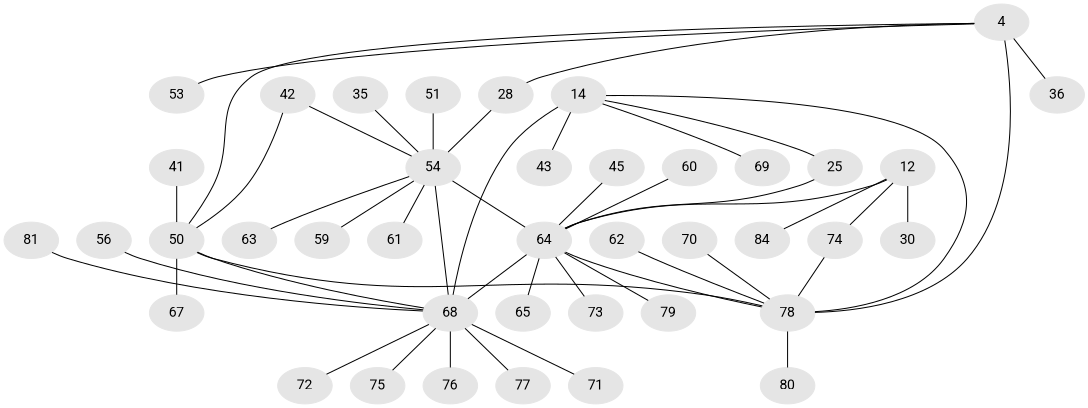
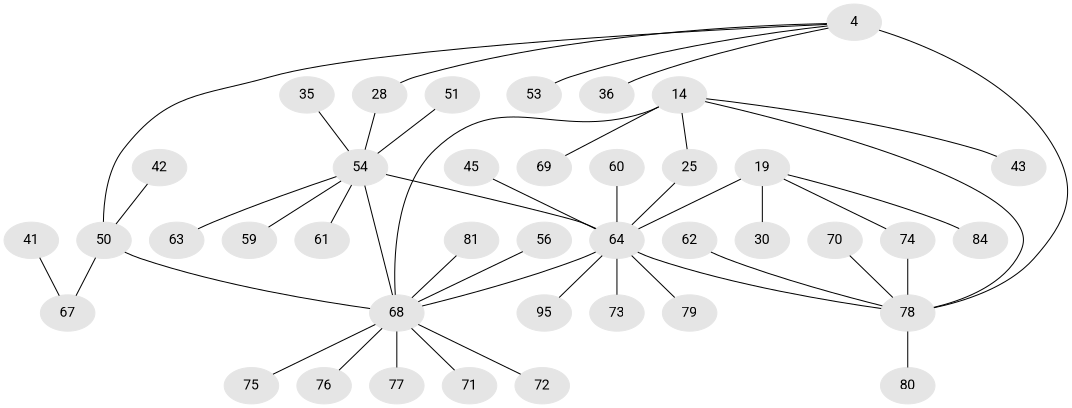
edge "42" -- "54": removed
node "12": label "12" -> "19"
edge "41" -- "50": now "41" -- "67"
edge "50" -- "78": removed
node "65": label "65" -> "95"
